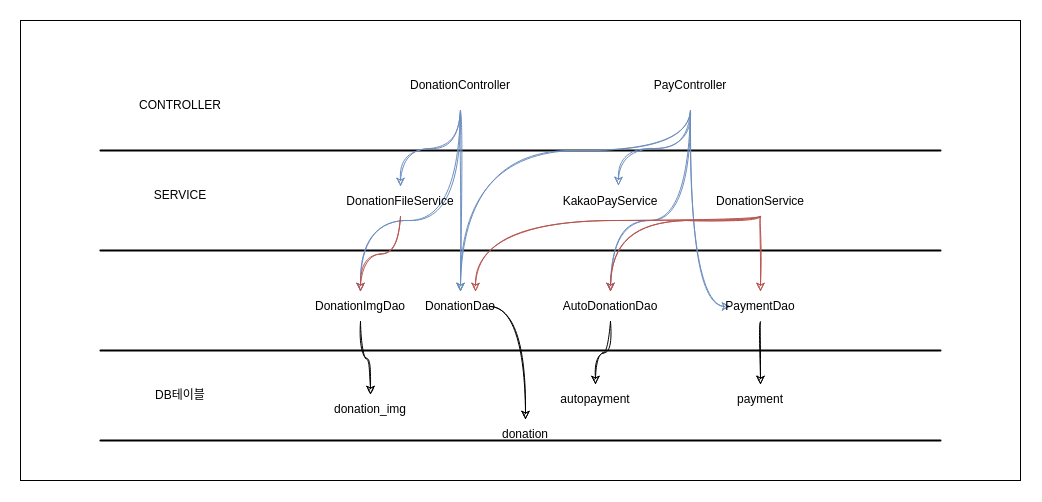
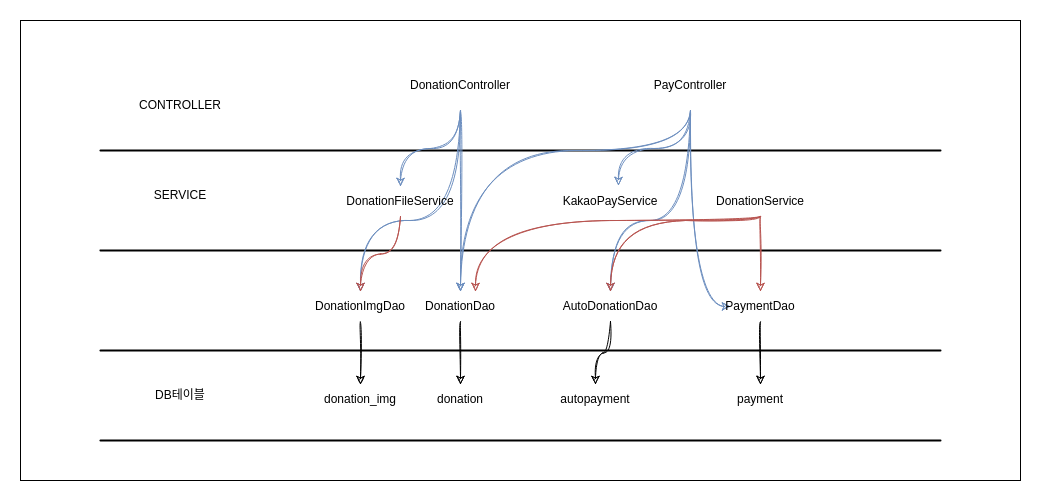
node "donation_img": moved (371, 410) -> (361, 400)
node "donation": moved (526, 435) -> (461, 400)
